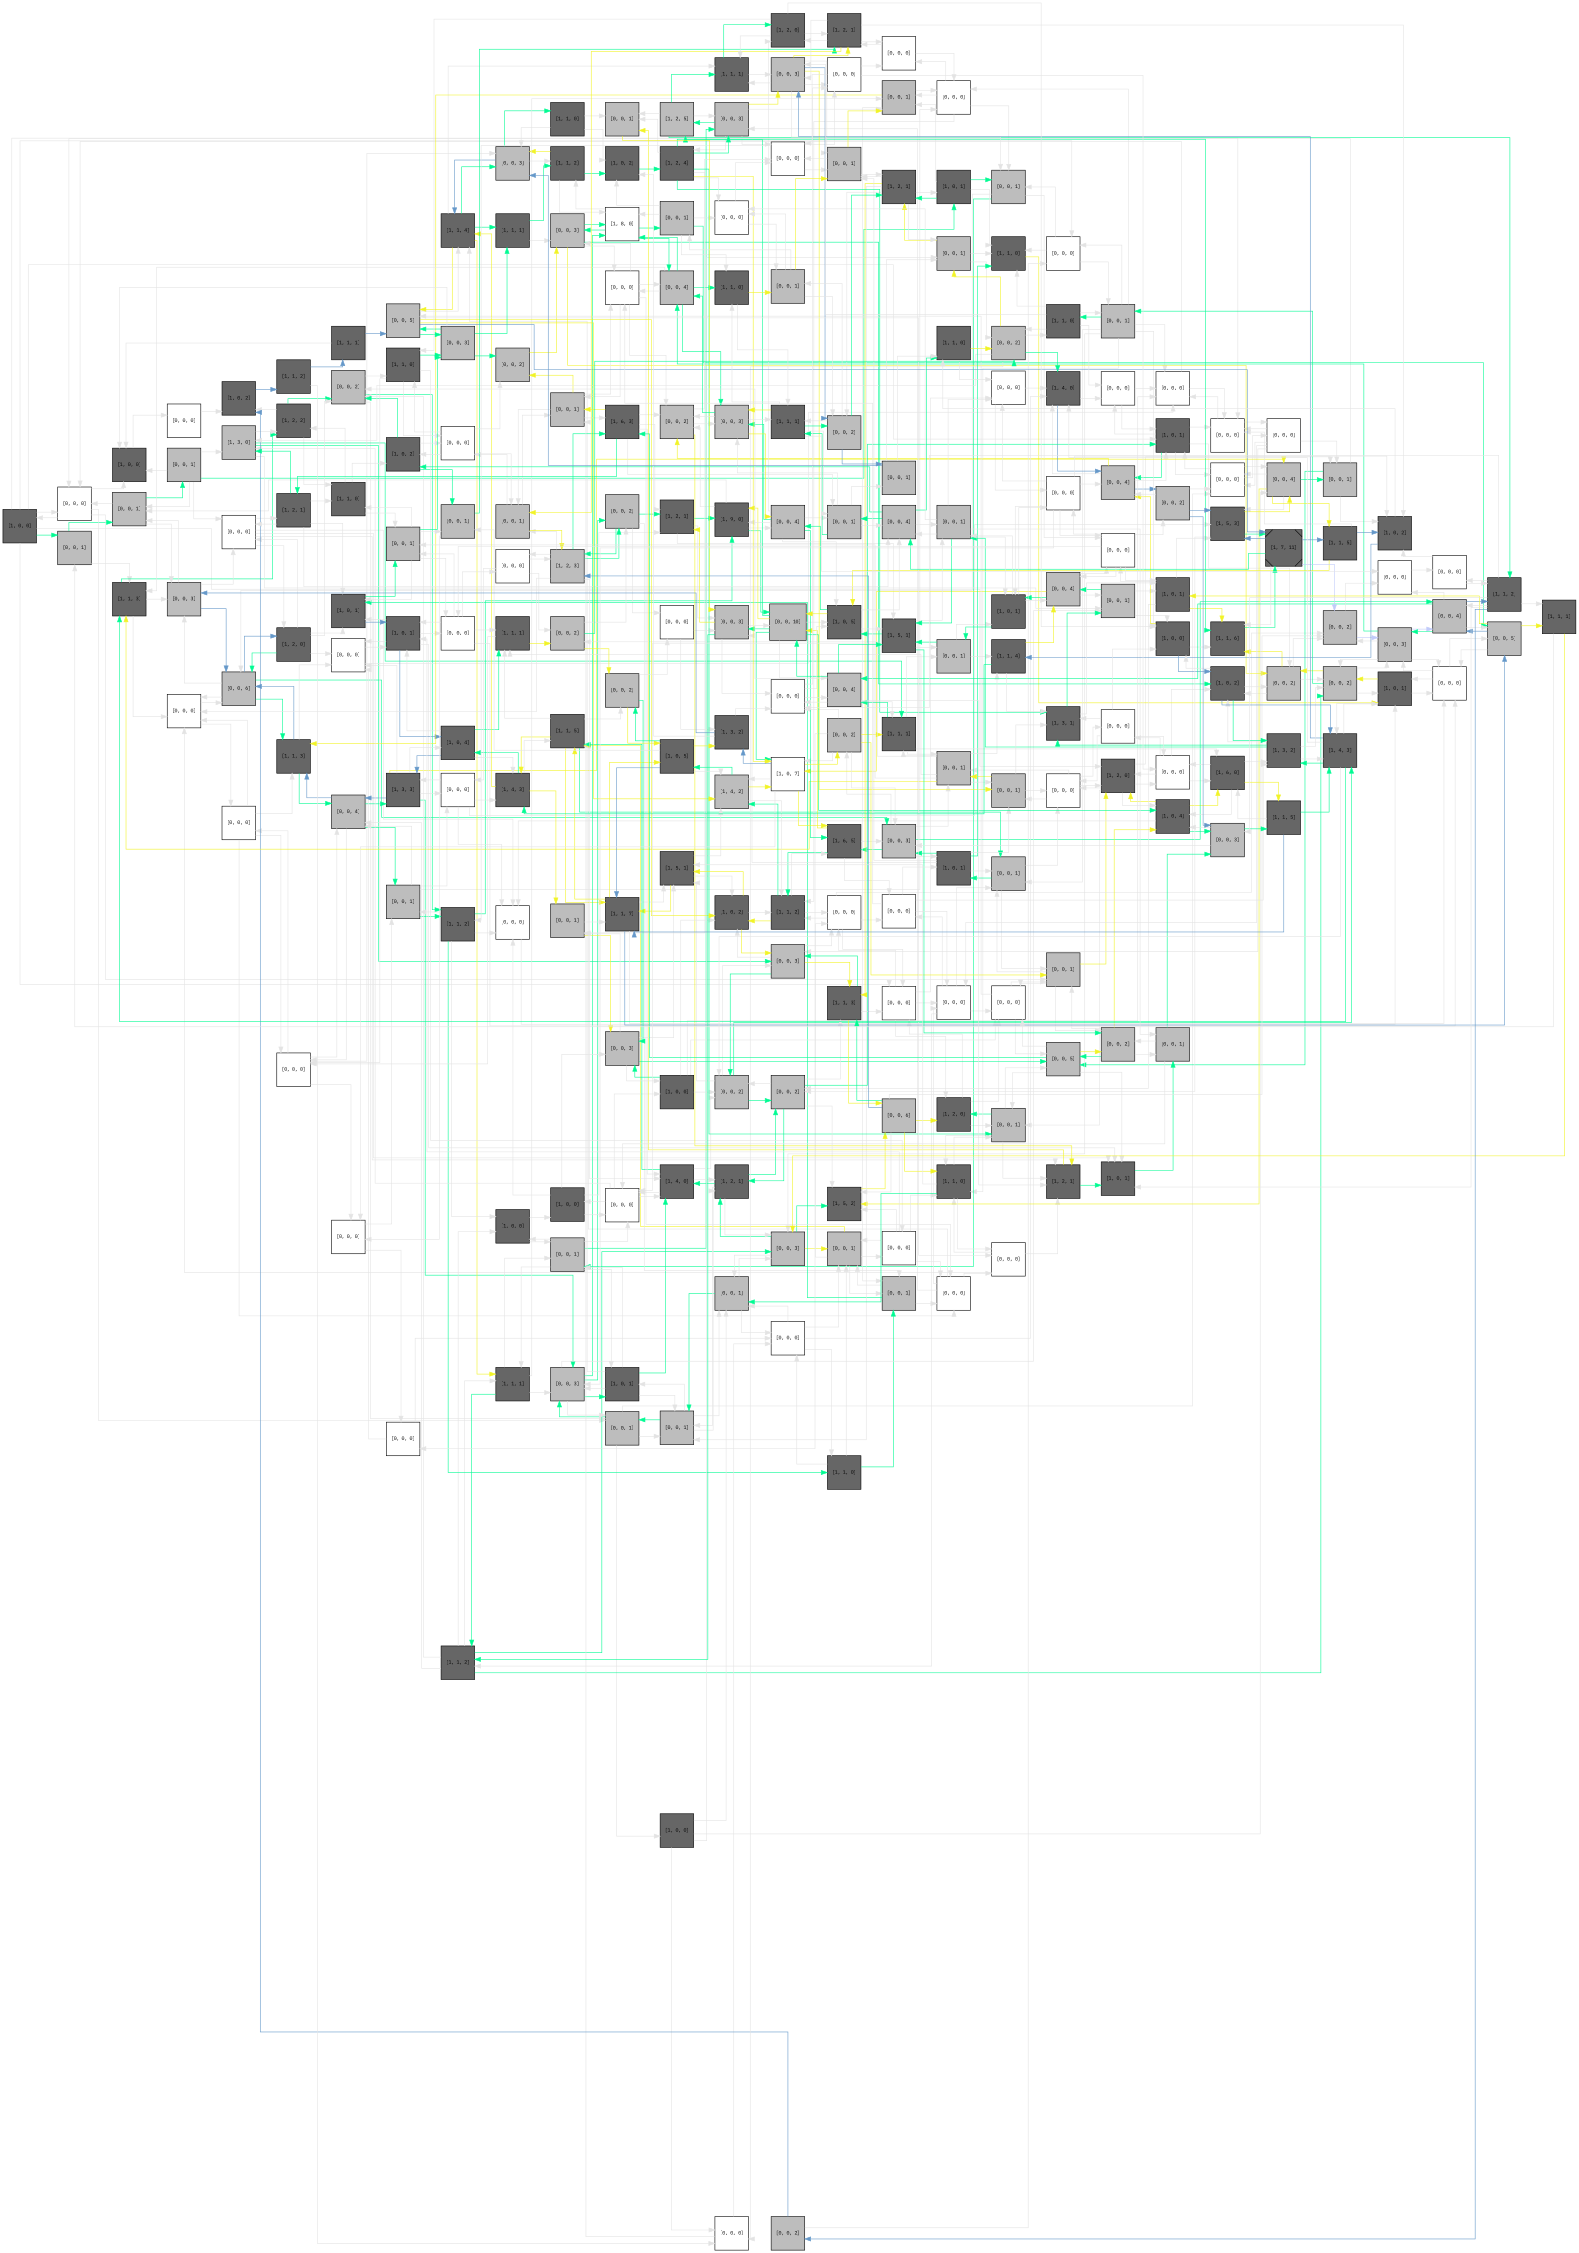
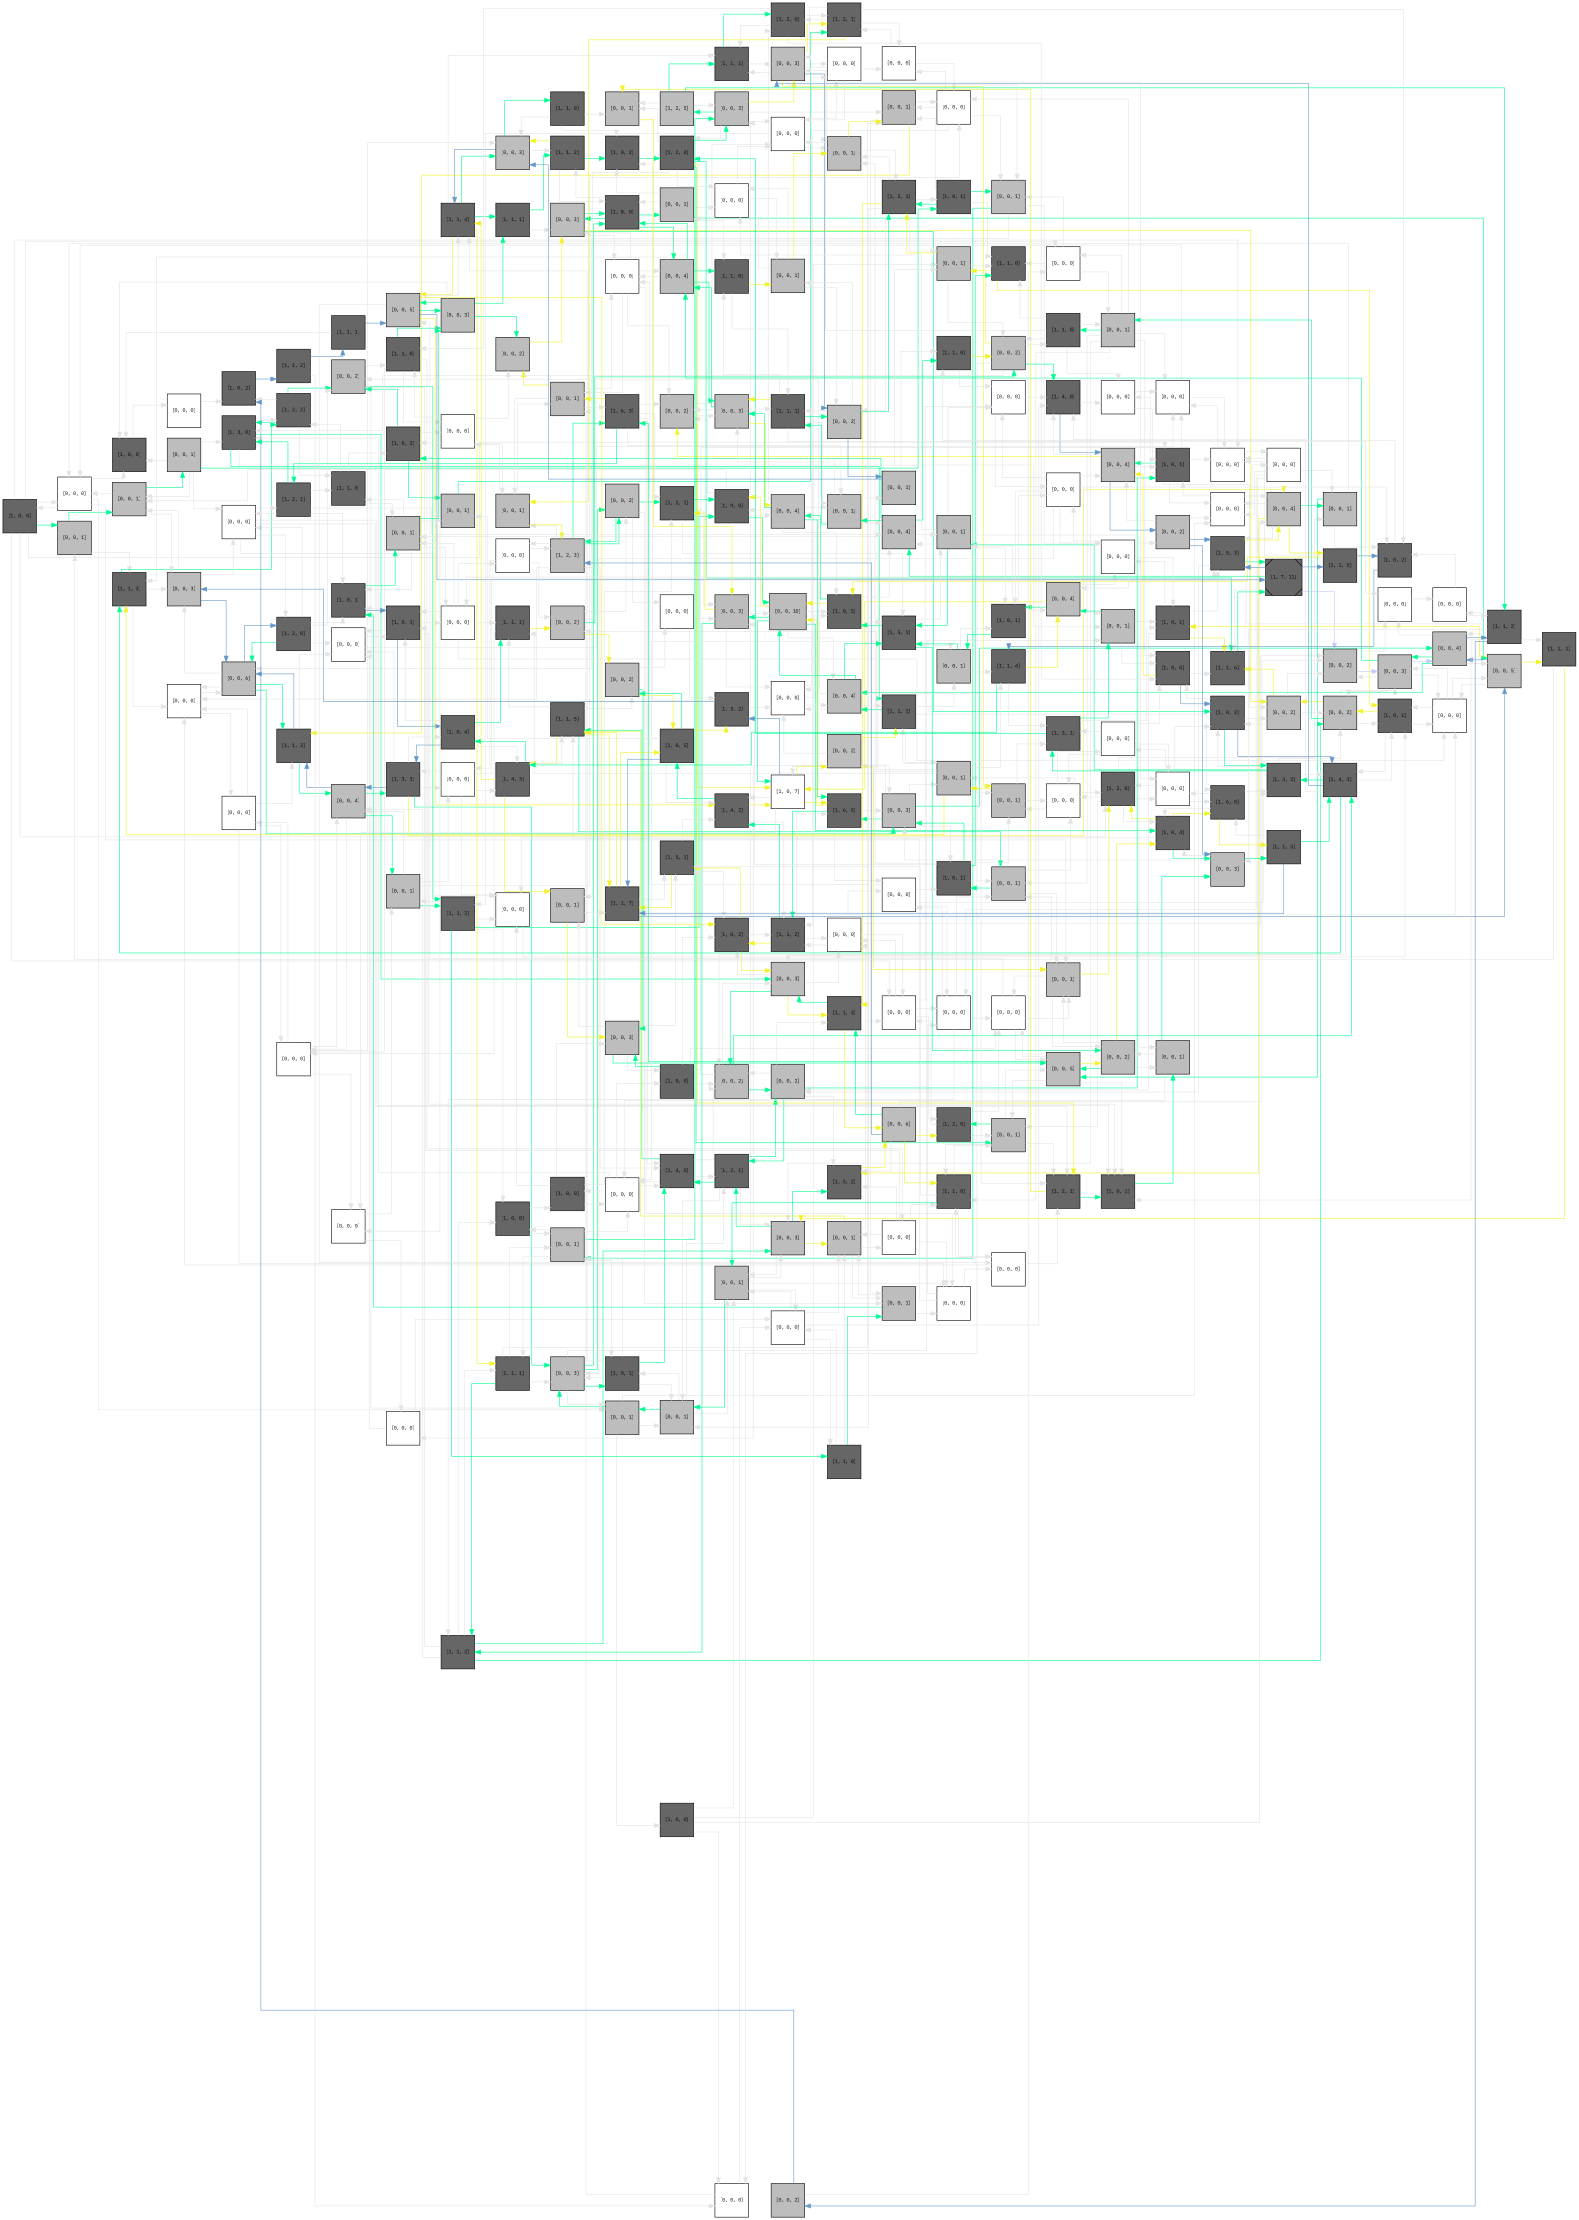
node "[1, 8, 0]": fillcolor #ffffff -> #666666
edge "[1, 2, 4]" -> "[1, 3, 1]": reversed
edge "[0, 0, 10]" -> "[1, 2, 5]": removed
edge "[1, 2, 2]" -> "[1, 3, 0]": added
node "[1, 3, 0]": fillcolor #bdbdbd -> #666666
node "[1, 4, 2]": fillcolor #bdbdbd -> #666666
